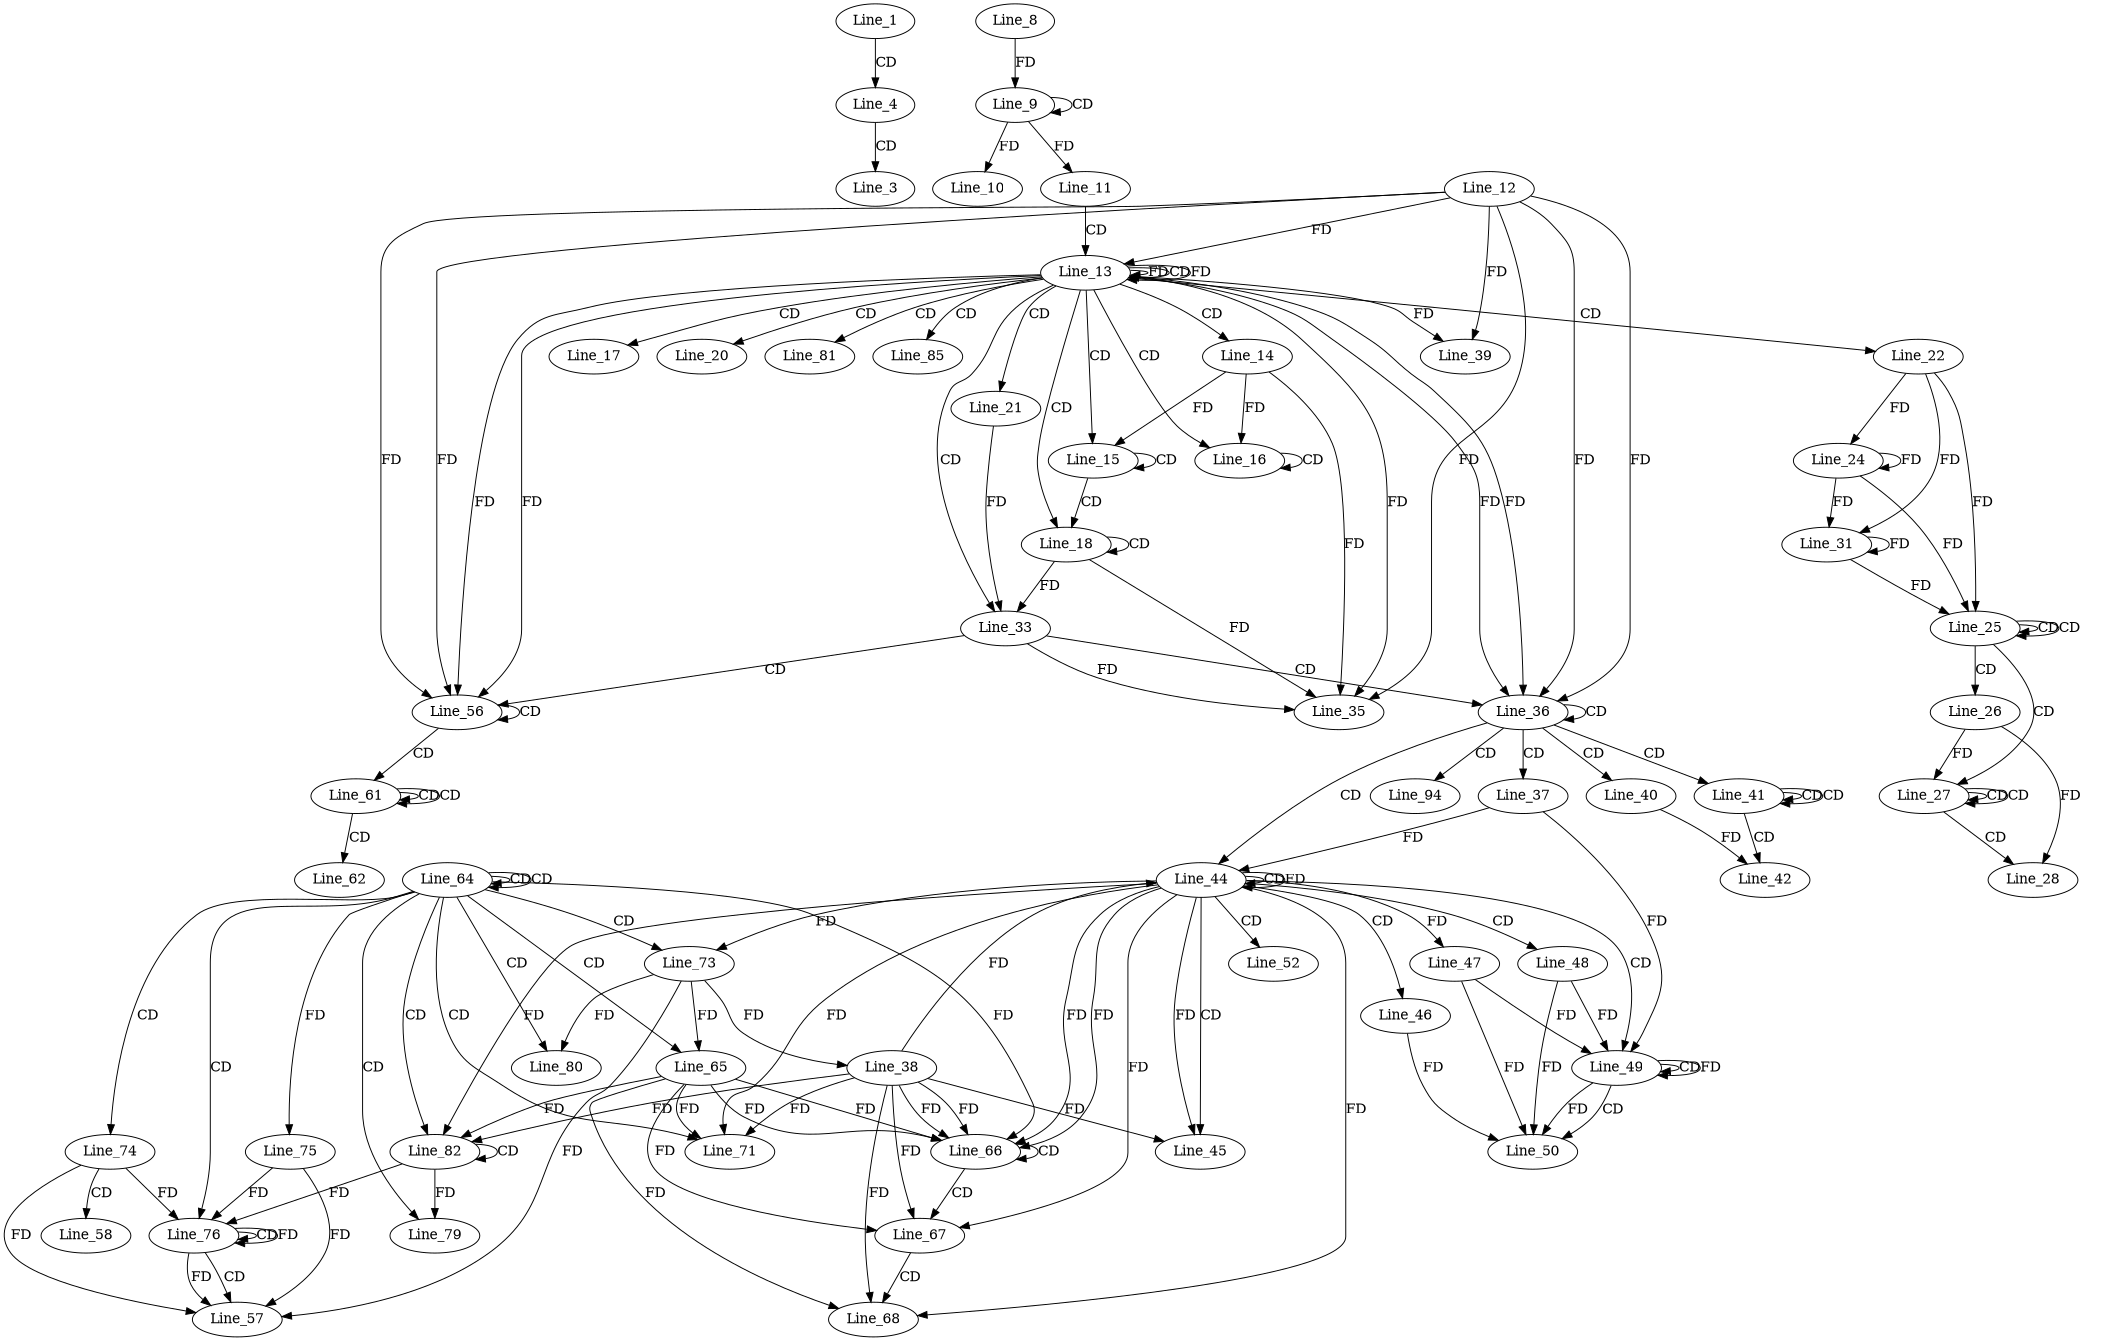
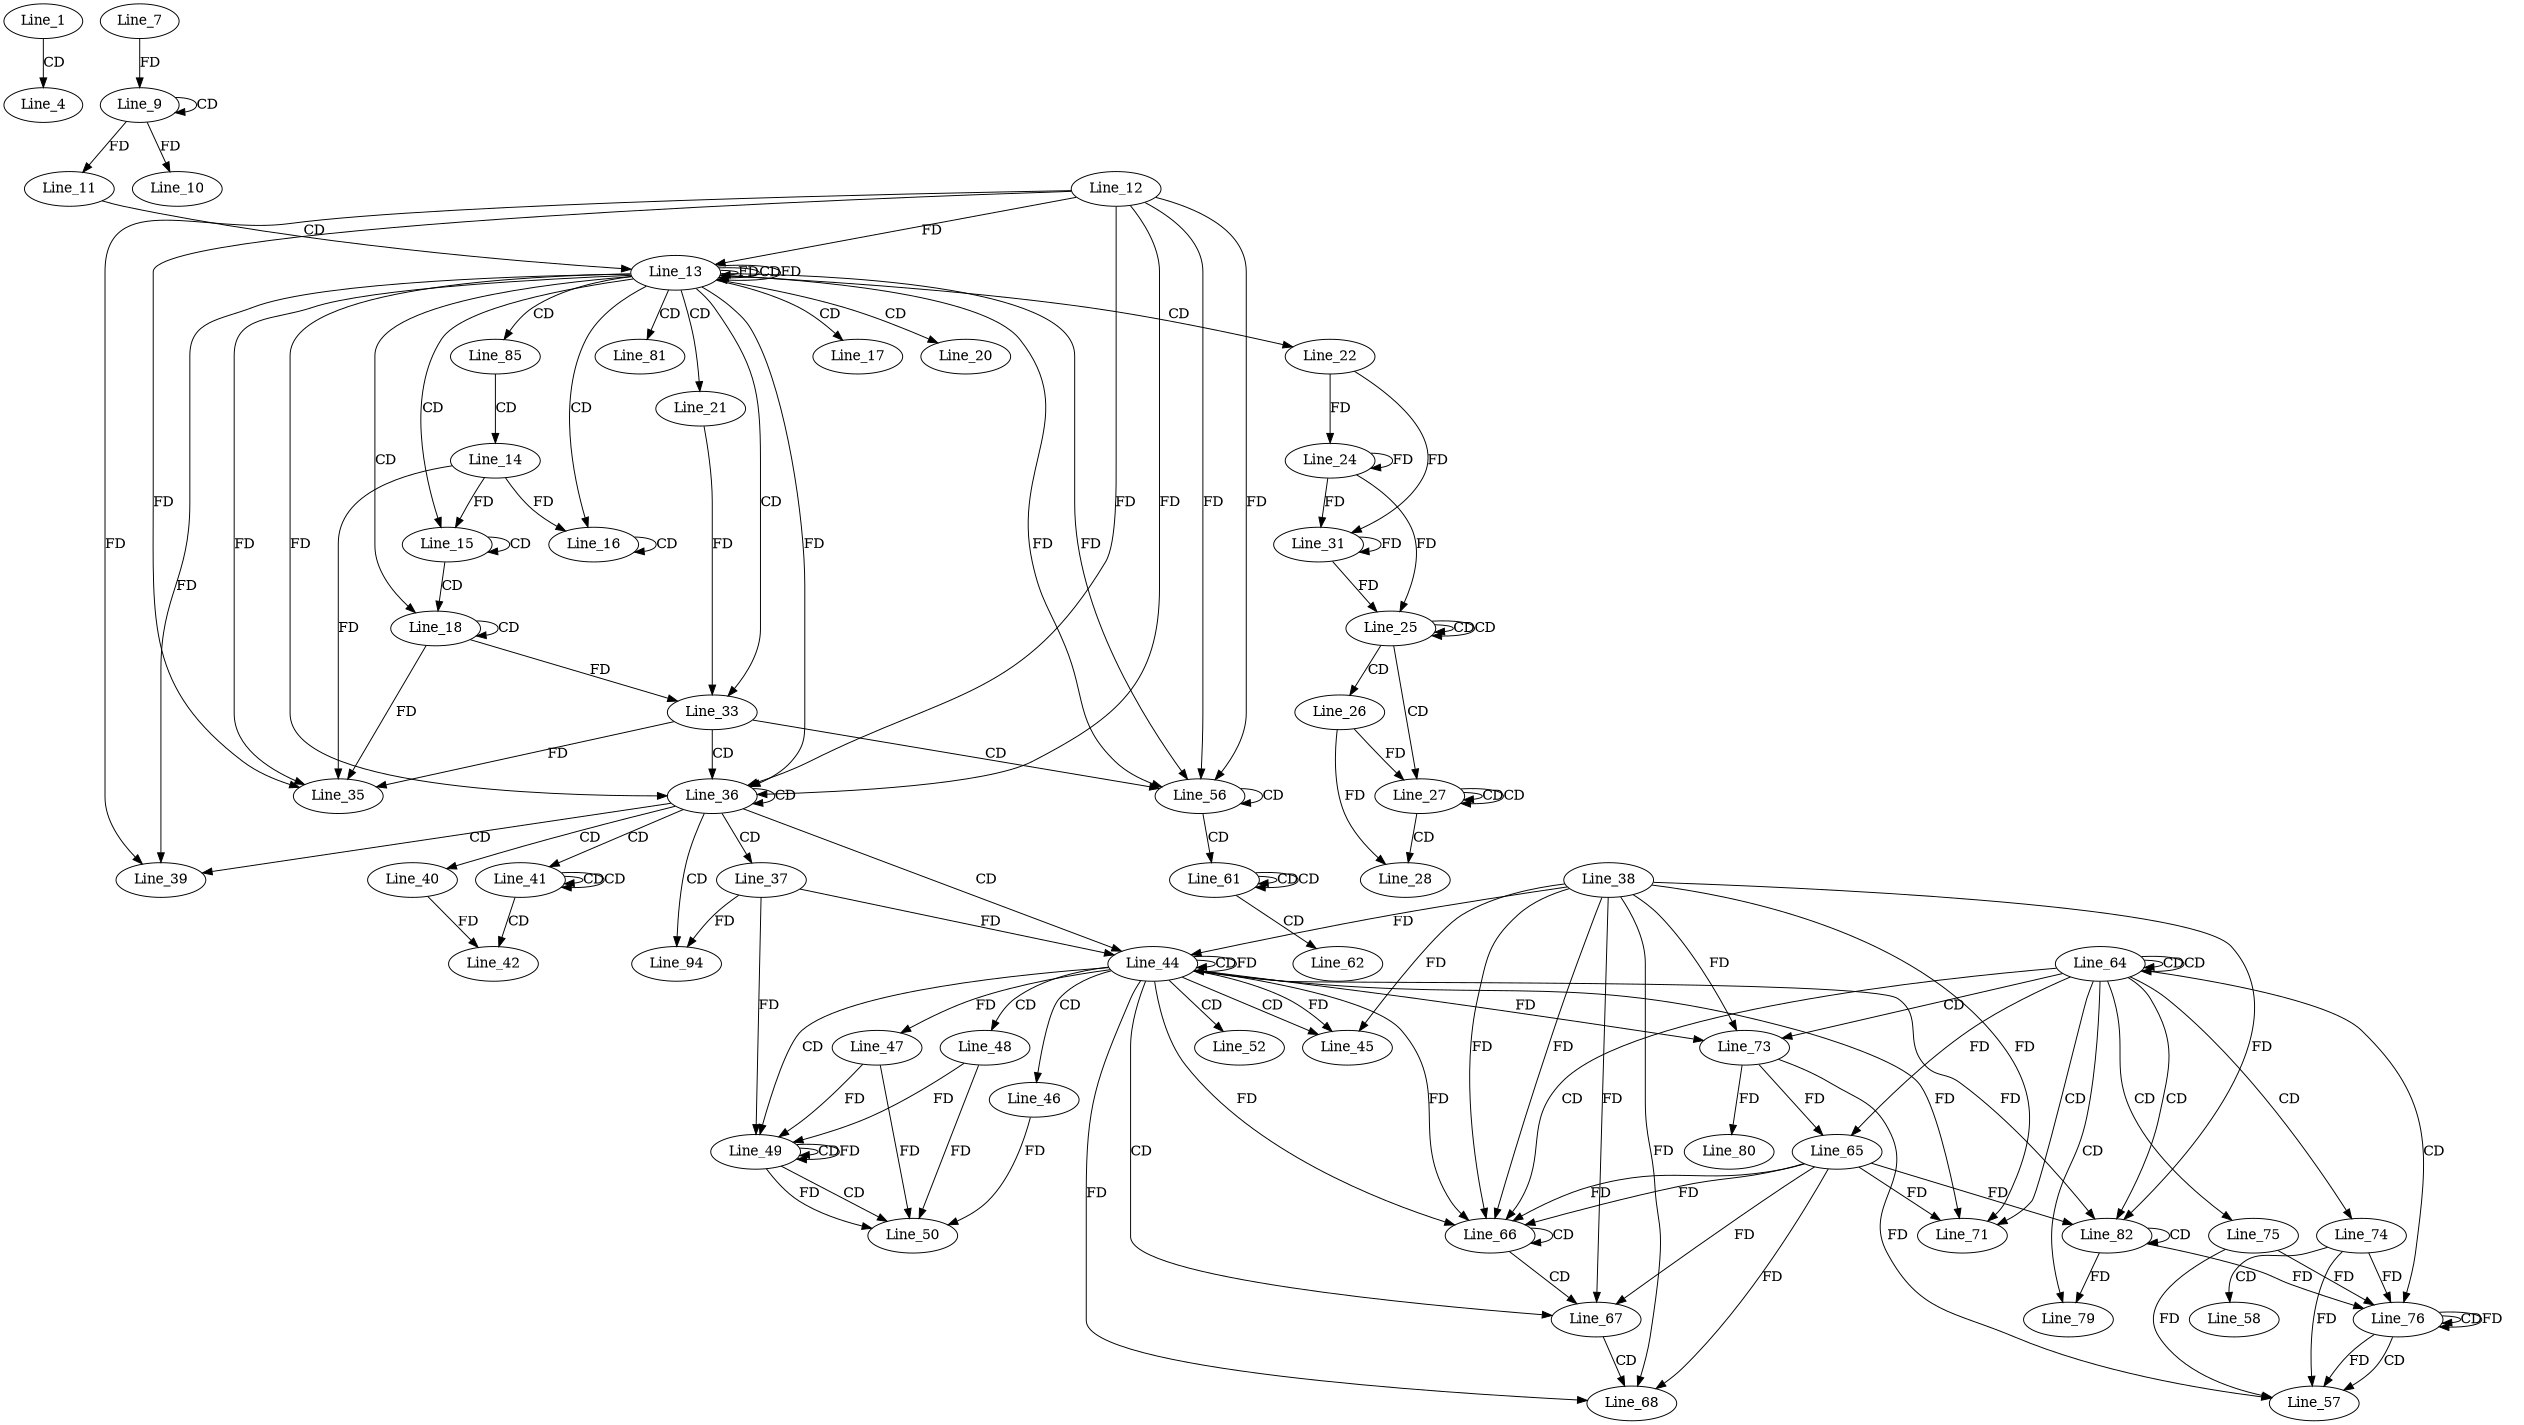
node "Line_8": label "Line_8" -> "Line_7"
node "Line_3": removed
edge "Line_13" -> "Line_14": now "Line_85" -> "Line_14"
edge "Line_22" -> "Line_25": removed, label "FD"
edge "Line_36" -> "Line_39": added, label "CD"
edge "Line_37" -> "Line_94": added, label "FD"
edge "Line_64" -> "Line_65": label "CD" -> "FD"
edge "Line_64" -> "Line_80": removed, label "CD"
edge "Line_64" -> "Line_75": label "FD" -> "CD"
edge "Line_64" -> "Line_66": label "FD" -> "CD"
edge "Line_73" -> "Line_38": reversed
edge "Line_44" -> "Line_67": label "FD" -> "CD"
